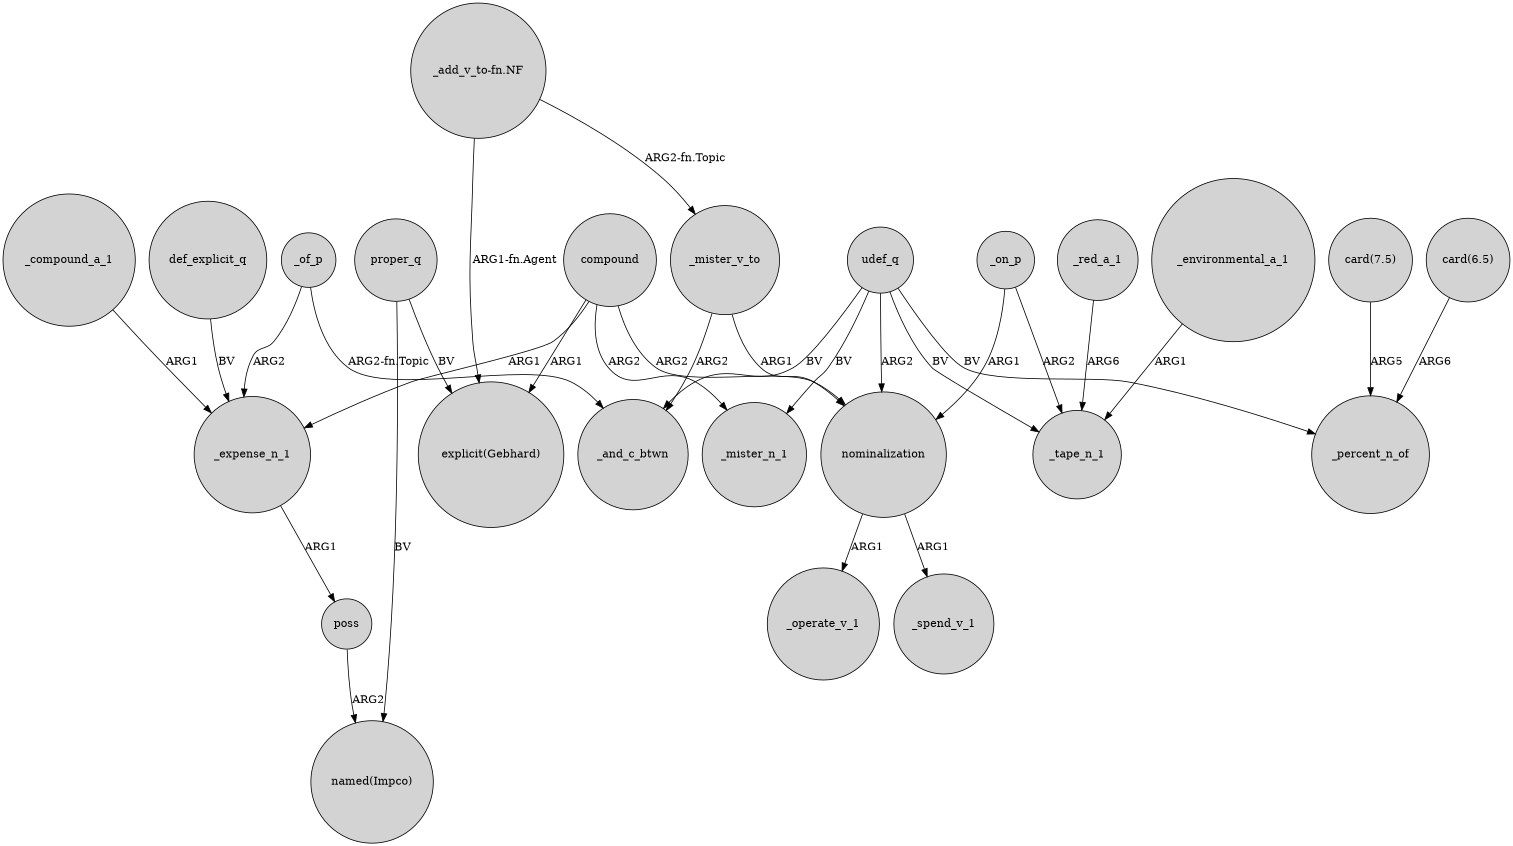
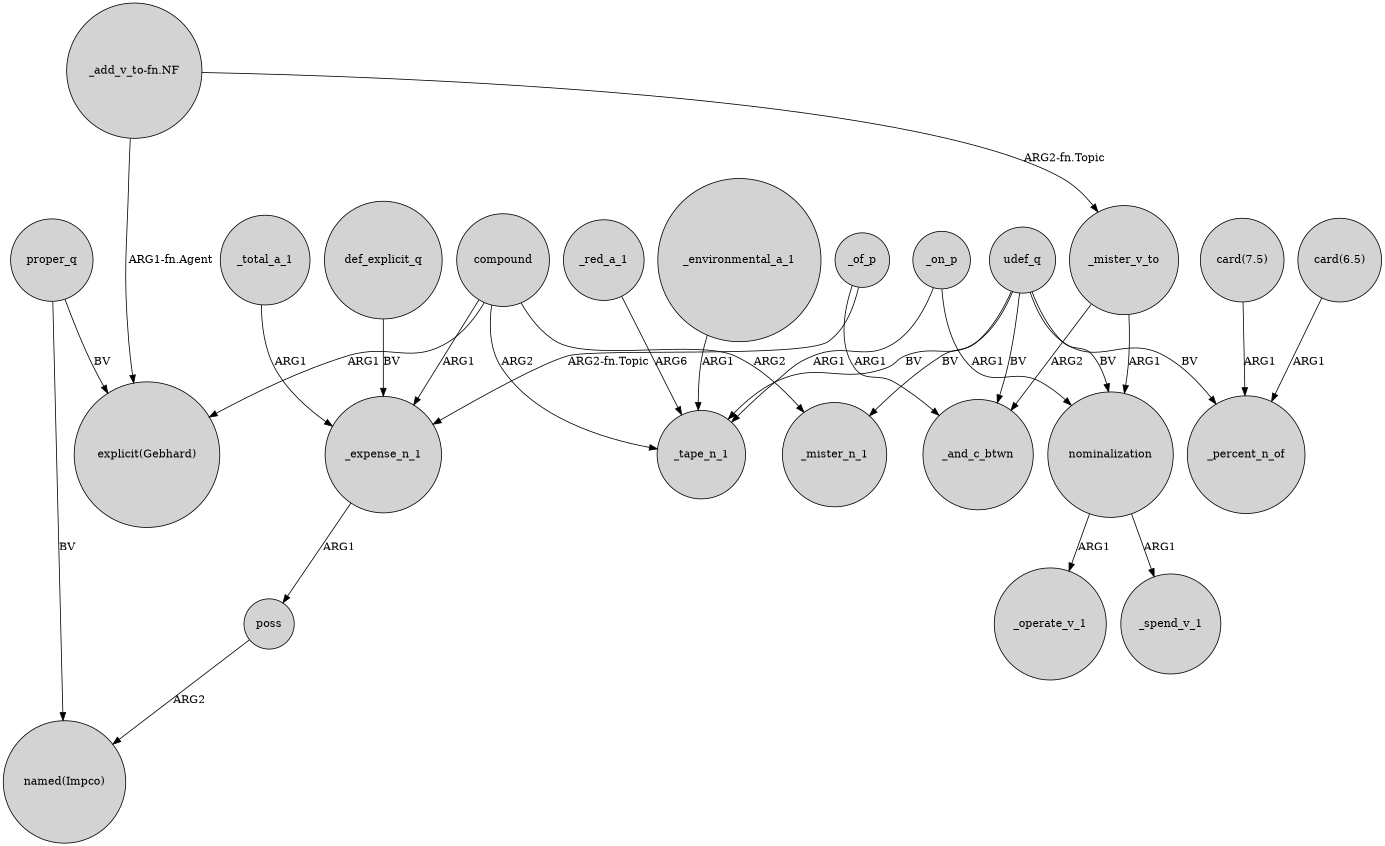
node "_compound_a_1": label "_compound_a_1" -> "_total_a_1"
edge "_of_p" -> "_expense_n_1": label "ARG2" -> "ARG2-fn.Topic"
edge "_of_p" -> "_and_c_btwn": label "ARG2-fn.Topic" -> "ARG1"
edge "udef_q" -> "nominalization": label "ARG2" -> "BV"
edge "_on_p" -> "_tape_n_1": label "ARG2" -> "ARG1"
edge "card(7.5)" -> "_percent_n_of": label "ARG5" -> "ARG1"
edge "card(6.5)" -> "_percent_n_of": label "ARG6" -> "ARG1"
edge "compound" -> "nominalization": now "compound" -> "_tape_n_1"
